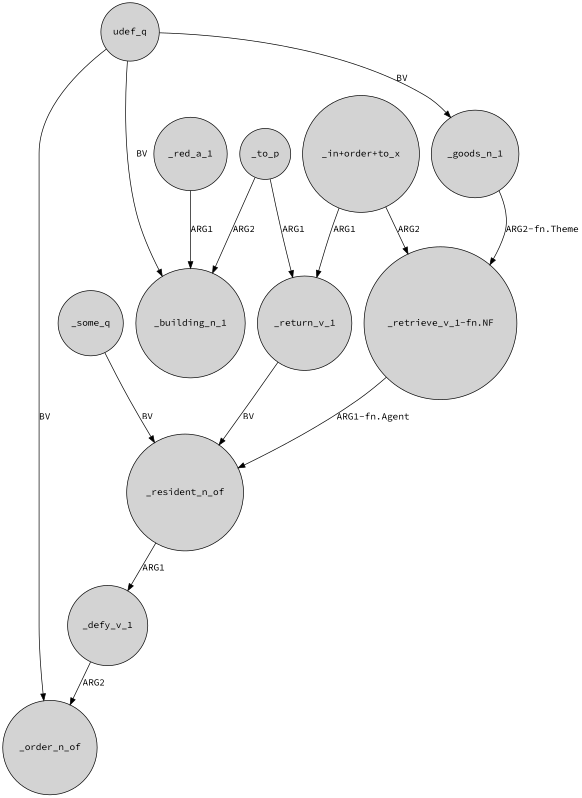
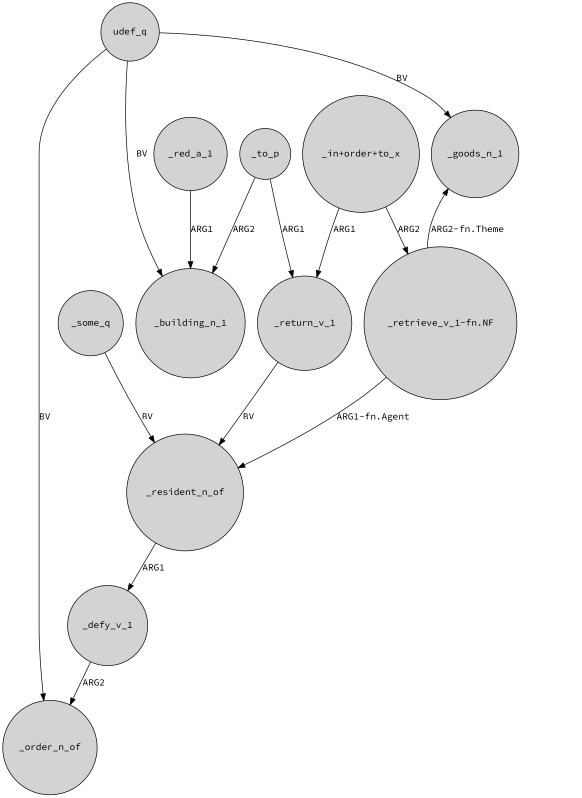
edge "_goods_n_1" -> "_retrieve_v_1-fn.NF": reversed
